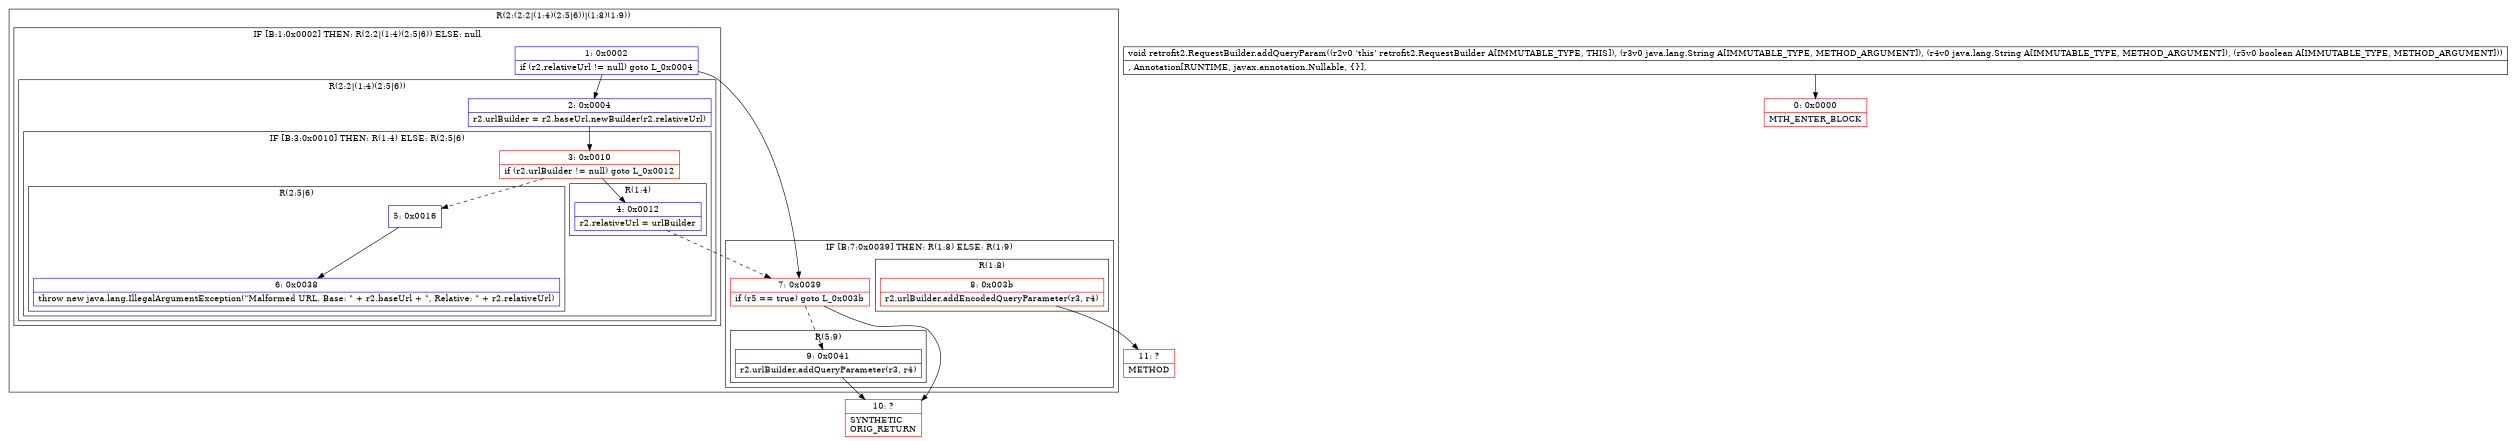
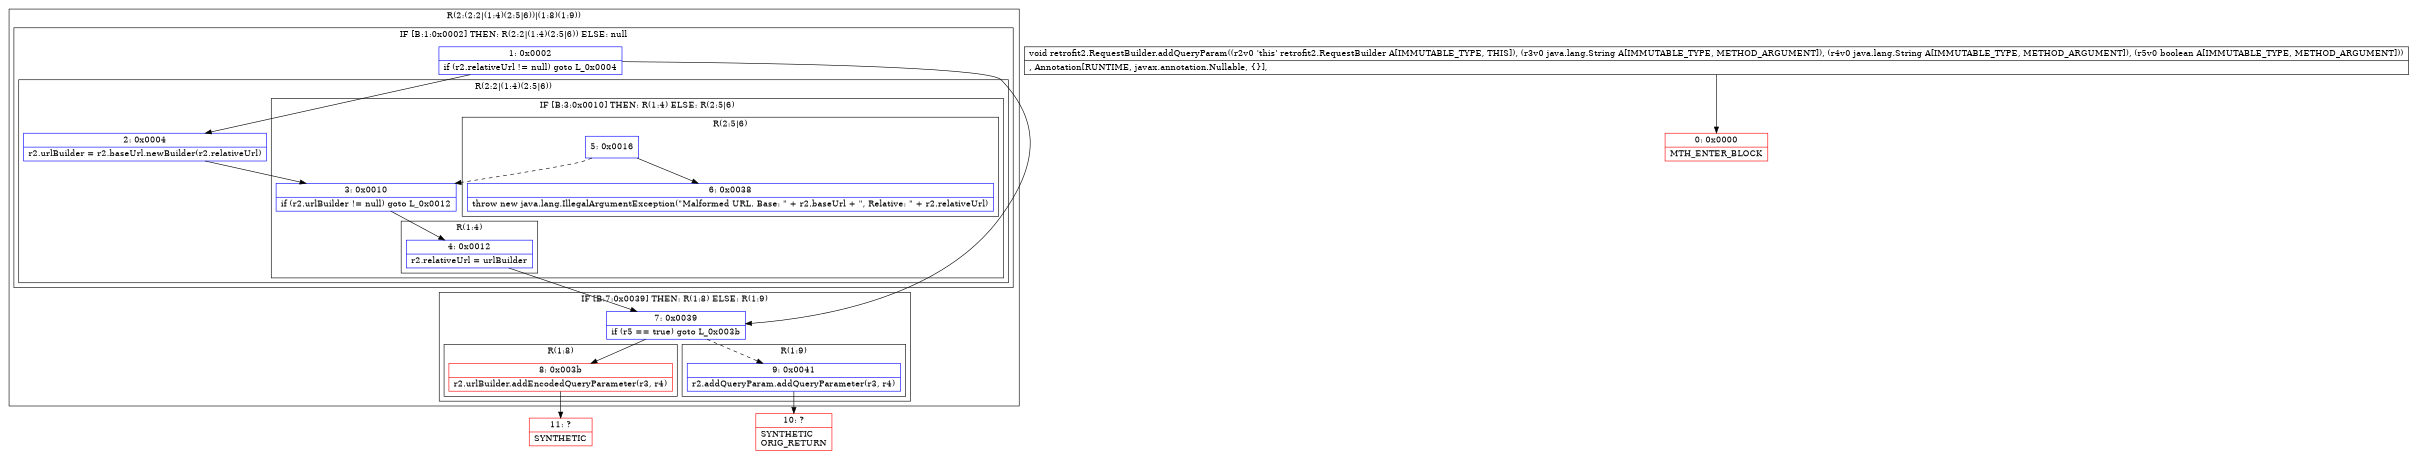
node "3: 0x0010": color red -> blue
edge "3: 0x0010" -> "5: 0x0016": reversed
edge "4: 0x0012" -> "7: 0x0039": style dashed -> solid
node "7: 0x0039": color red -> blue
edge "7: 0x0039" -> "10: ?": now "7: 0x0039" -> "8: 0x003b"
cluster "R(5:9)": label "R(5:9)" -> "R(1:9)"
node "9: 0x0041": text "r2.urlBuilder.addQueryParameter(r3, r4)" -> "r2.addQueryParam.addQueryParameter(r3, r4)"
node "11: ?": text "METHOD" -> "SYNTHETIC"
